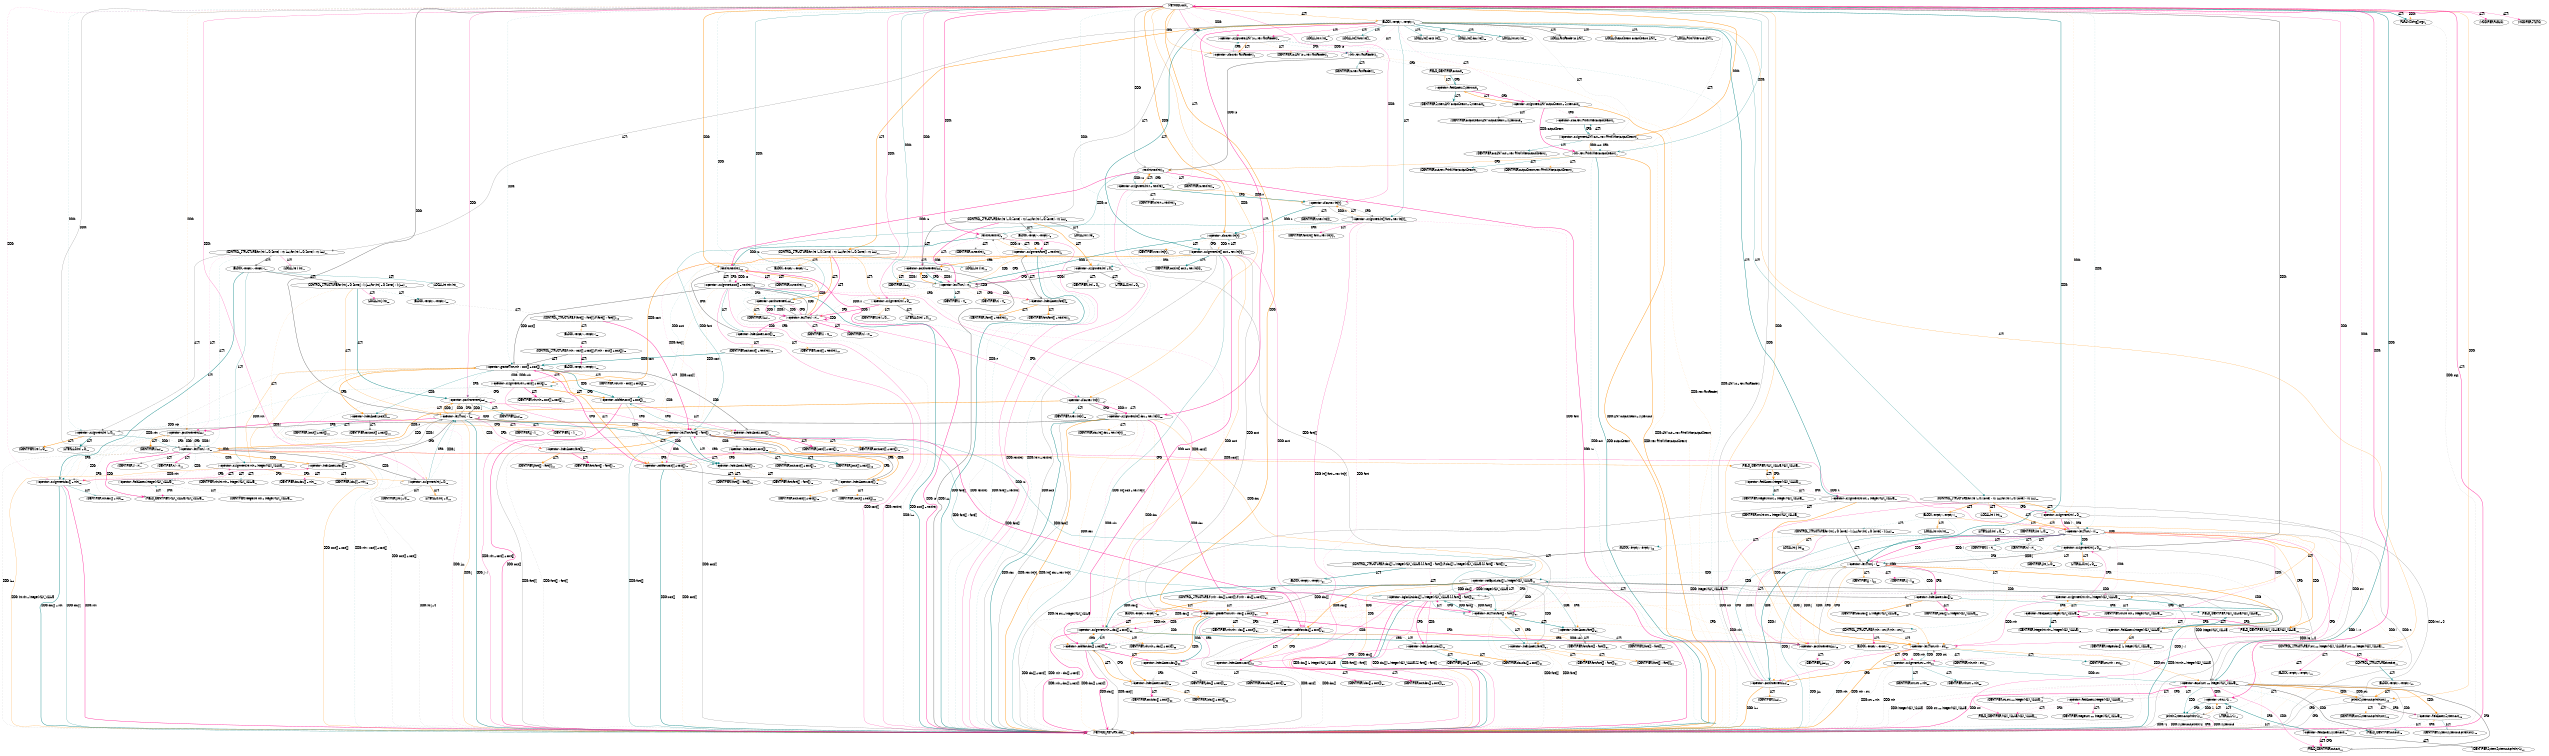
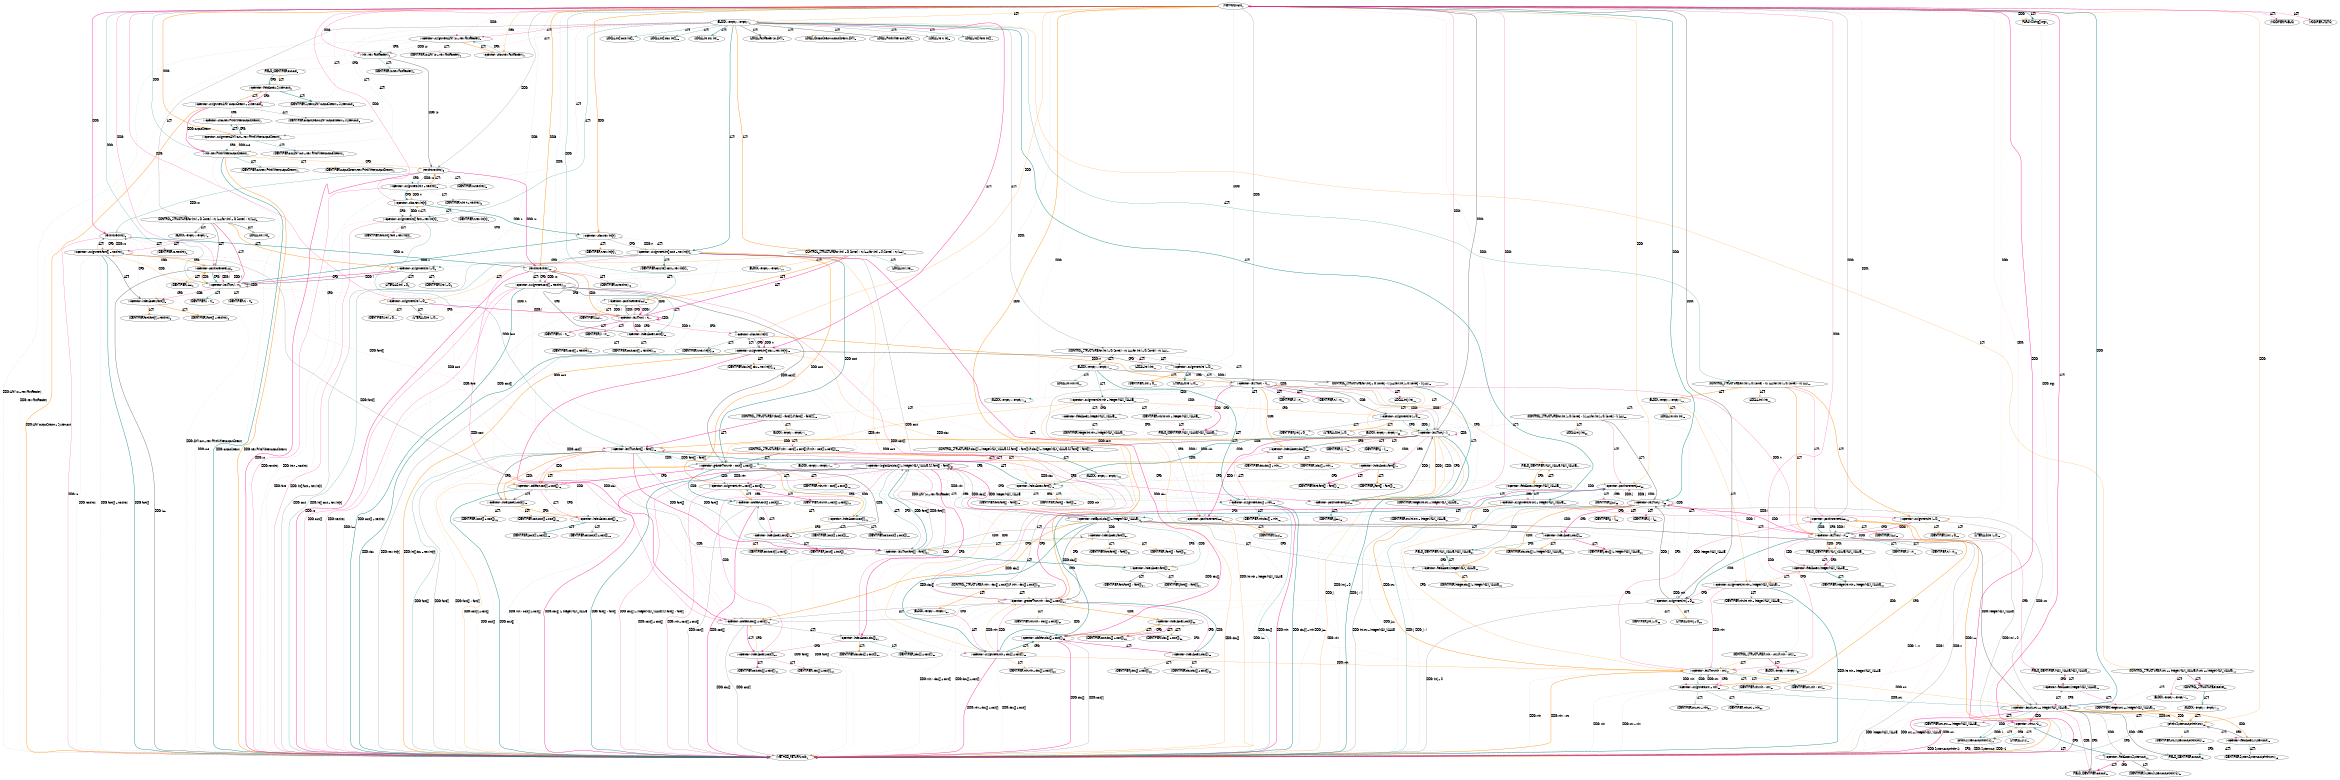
edge "(IDENTIFIER,cost,cost[i] = nextInt())" -> "(<operator>.greaterThan,min > cost[i] + cost[j])": now "(<operator>.assignment,int[] cost = new int[n])" -> "(<operator>.greaterThan,min > cost[i] + cost[j])"
edge "(<operator>.assignment,min = cost[i] + cost[j])" -> "(<operator>.assignment,dou[i] = min)": label "DDG: min" -> "DDG: ANY sc = new FastReader()"
